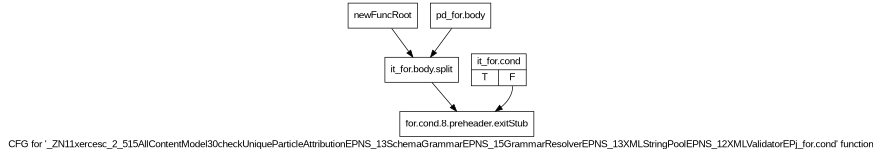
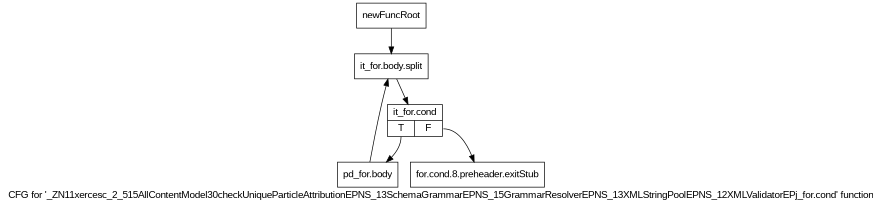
edge "it_for.body.split" -> "for.cond.8.preheader.exitStub": now "it_for.body.split" -> "it_for.cond"
edge "it_for.cond" -> "pd_for.body": added
